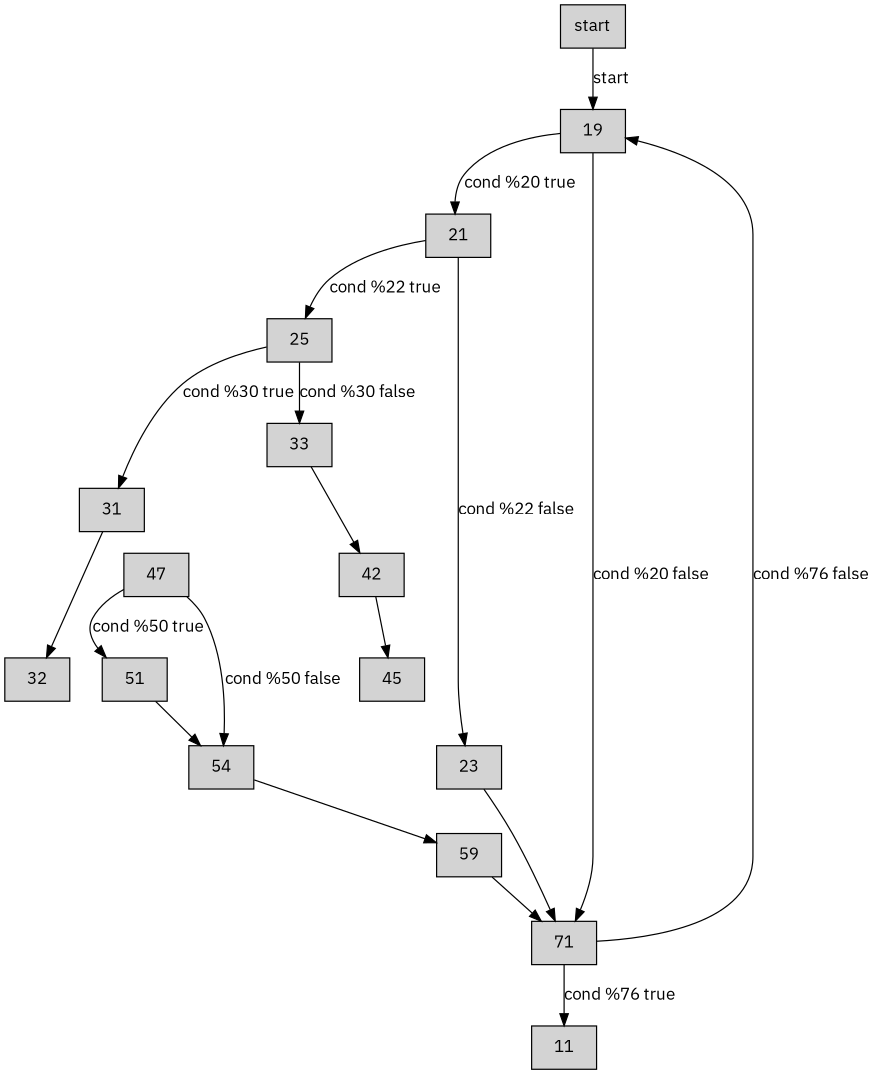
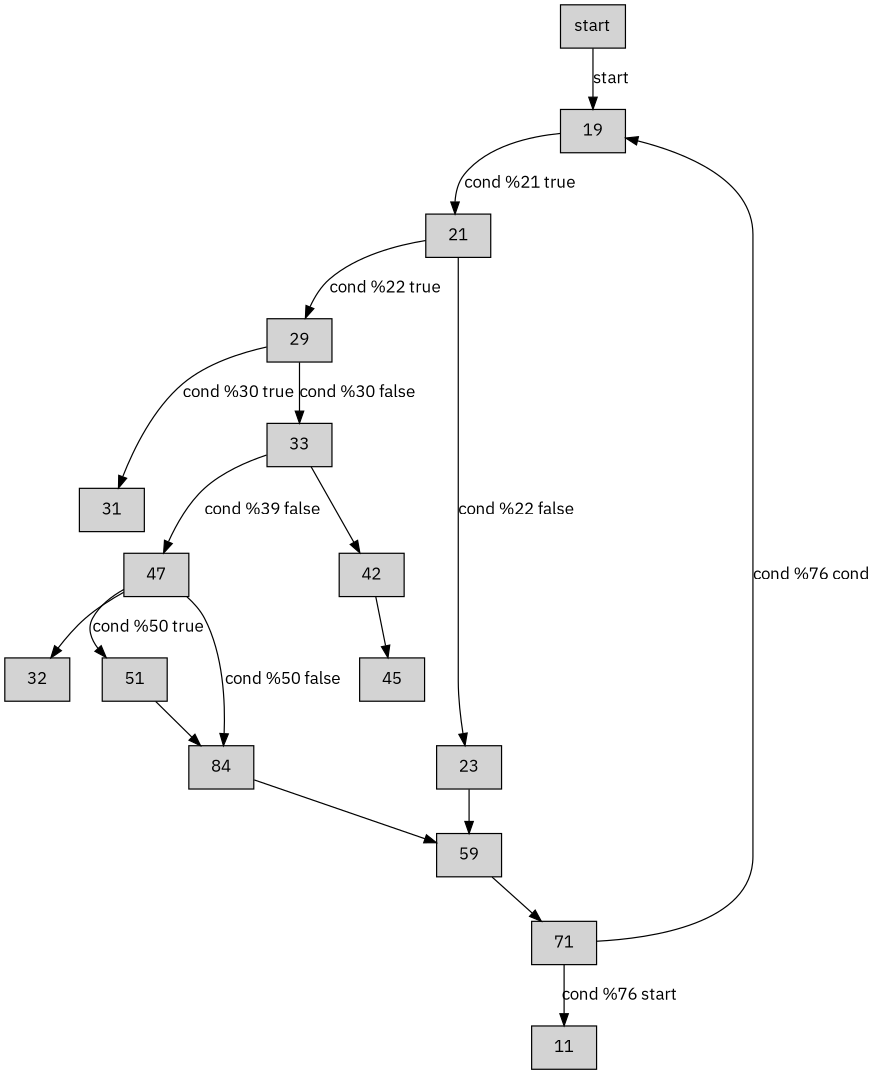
edge "19" -> "21": label "cond %20 true" -> "cond %21 true"
node "25": label "25" -> "29"
edge "33" -> "47": added, label "cond %39 false"
edge "19" -> "71": removed, label "cond %20 false"
edge "71" -> "19": label "cond %76 false" -> "cond %76 cond"
edge "31" -> "32": now "47" -> "32"
node "54": label "54" -> "84"
edge "23" -> "71": now "23" -> "59"
edge "71" -> "11": label "cond %76 true" -> "cond %76 start"
